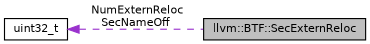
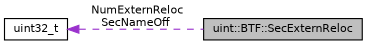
node "llvm::BTF::SecExternReloc": label "llvm::BTF::SecExternReloc" -> "uint::BTF::SecExternReloc"
